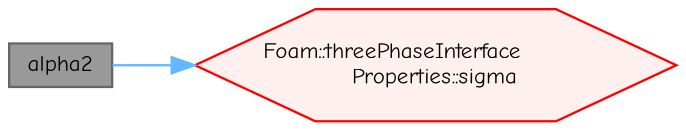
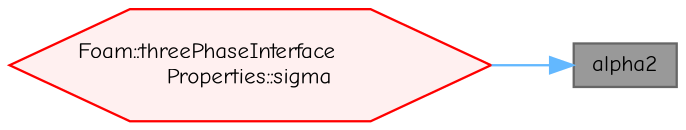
edge "alpha2" -> "Foam::threePhaseInterface Properties::sigma": reversed
